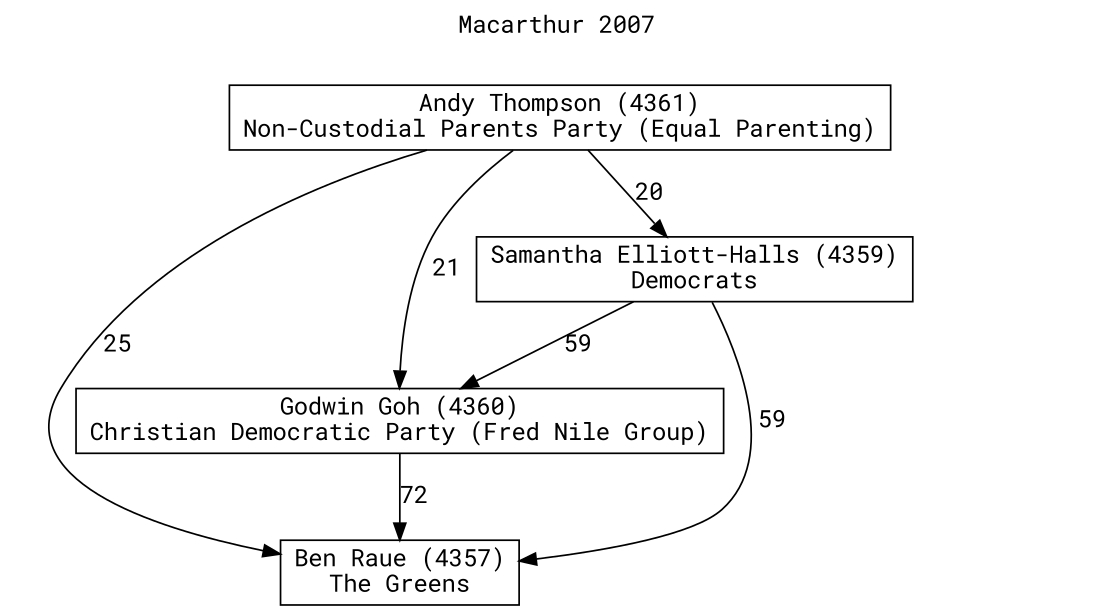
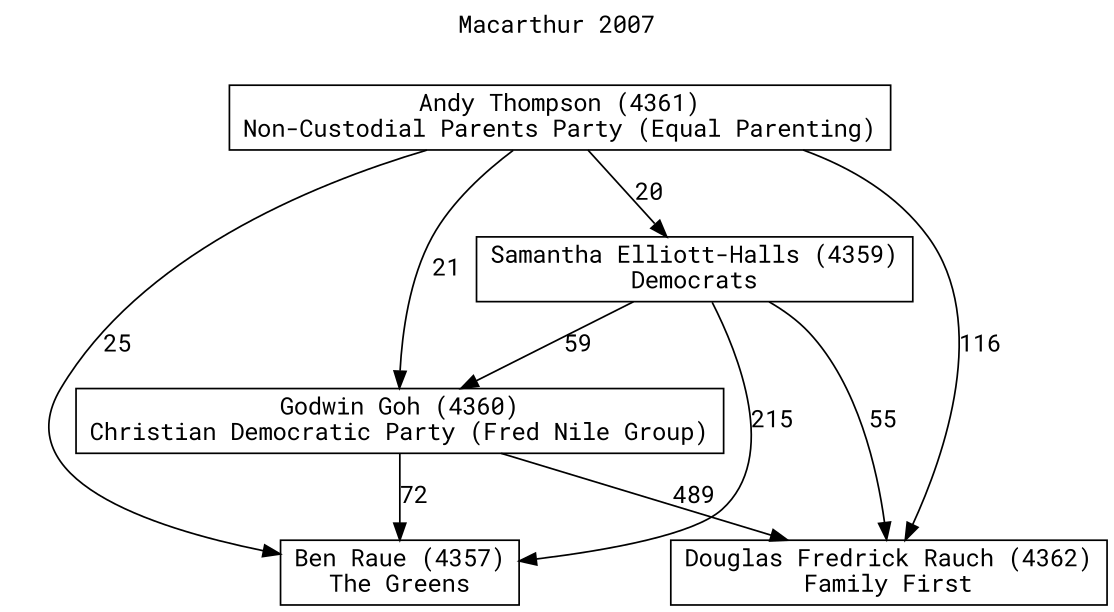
edge "Samantha Elliott-Halls (4359) Democrats" -> "Ben Raue (4357) The Greens": label "59" -> "215"
node "Douglas Fredrick Rauch (4362) Family First": added
